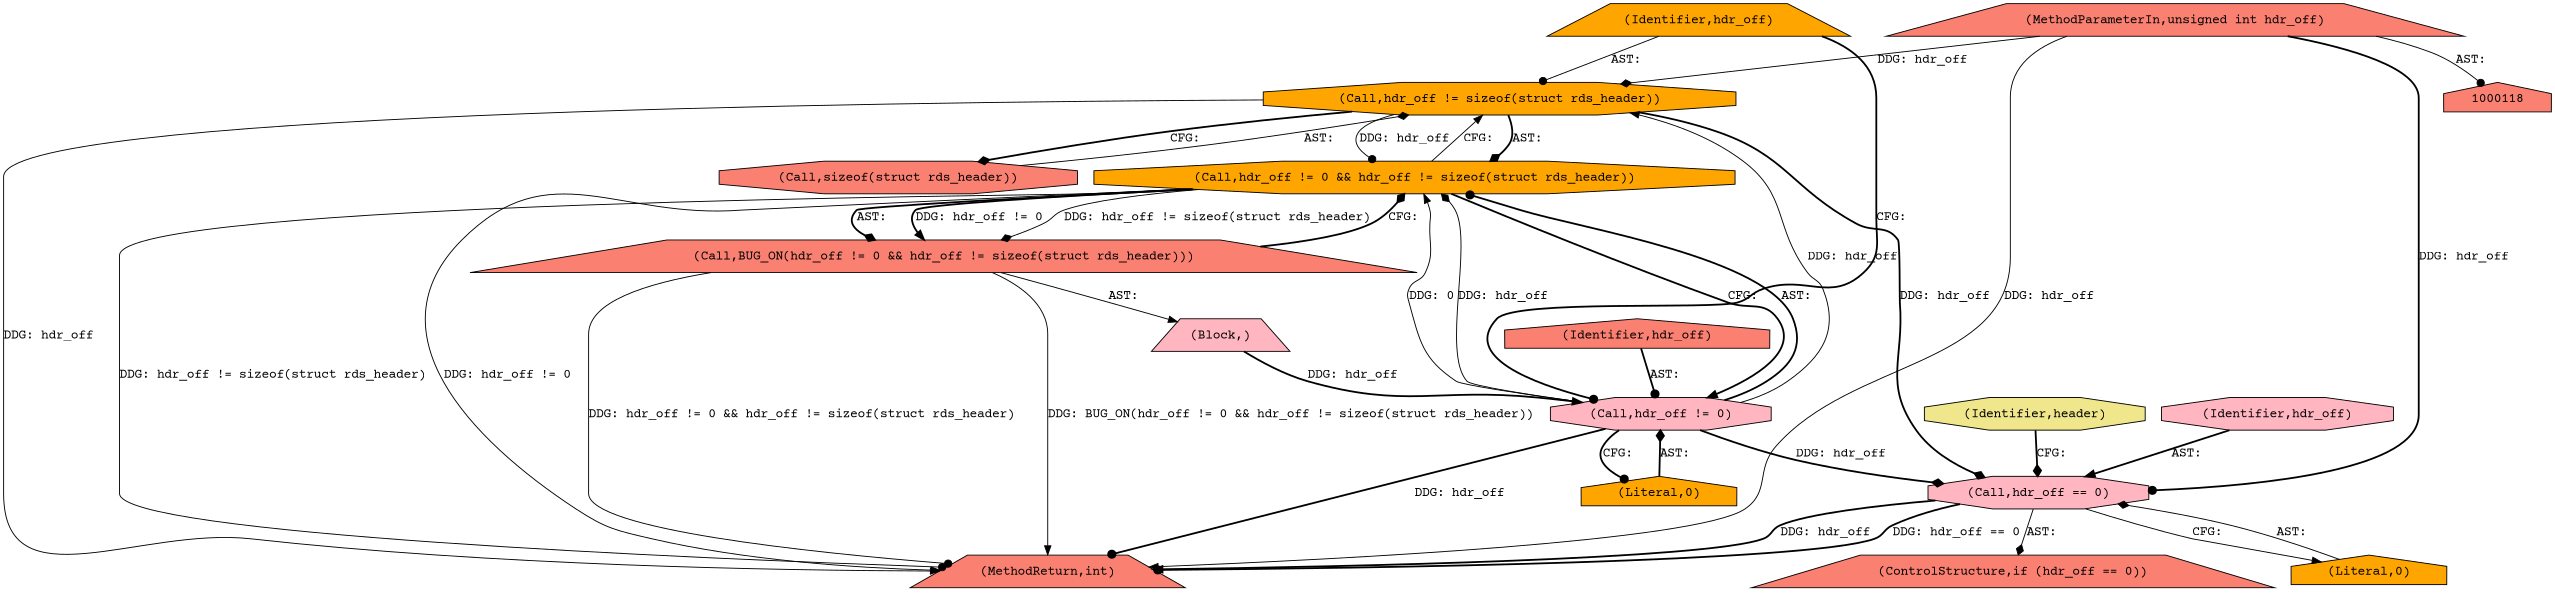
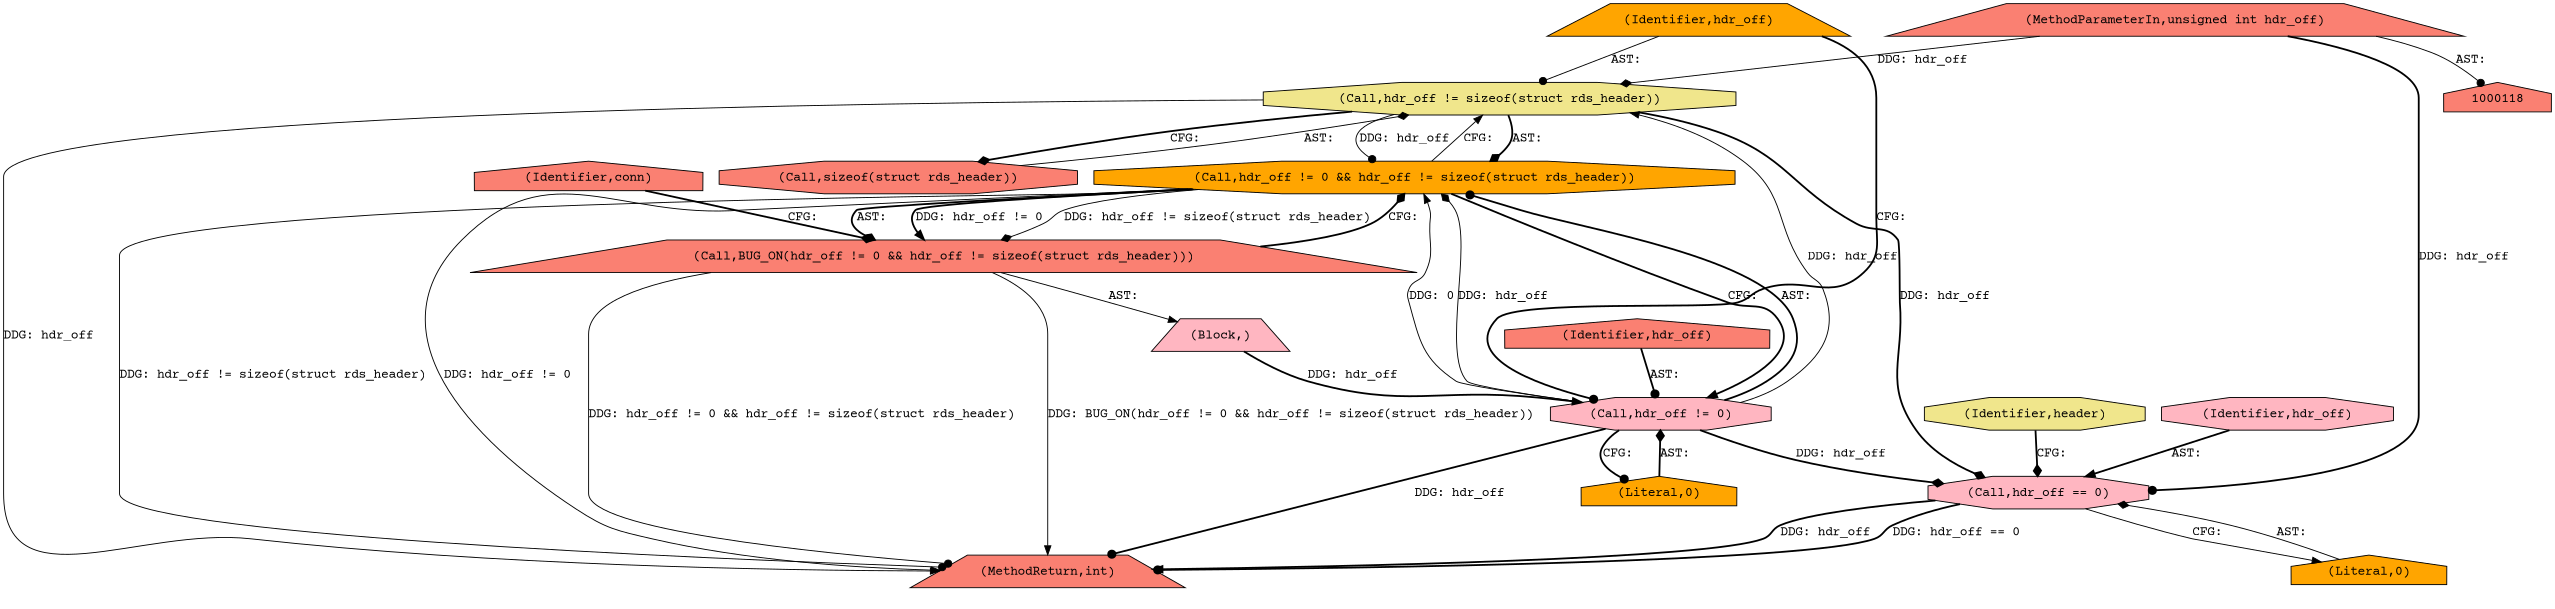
node "(Call,hdr_off != sizeof(struct rds_header))": fillcolor orange -> khaki
node "(Identifier,conn)": added
edge "(MethodParameterIn,unsigned int hdr_off)" -> "(MethodReturn,int)": removed, label "DDG: hdr_off"
node "(ControlStructure,if (hdr_off == 0))": removed
